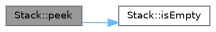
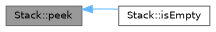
edge "Stack::peek" -> "Stack::isEmpty": reversed
